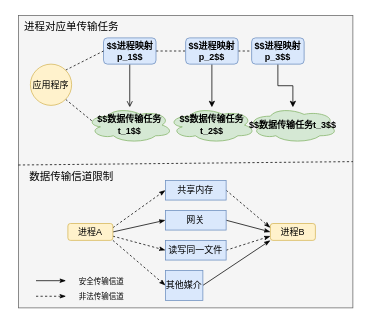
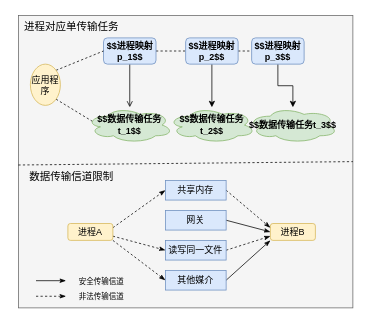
node "应用程序": size 41x41 -> 30x41
edge "进程A" -> "网关": removed
node "其他媒介": size 38x30 -> 61x20
